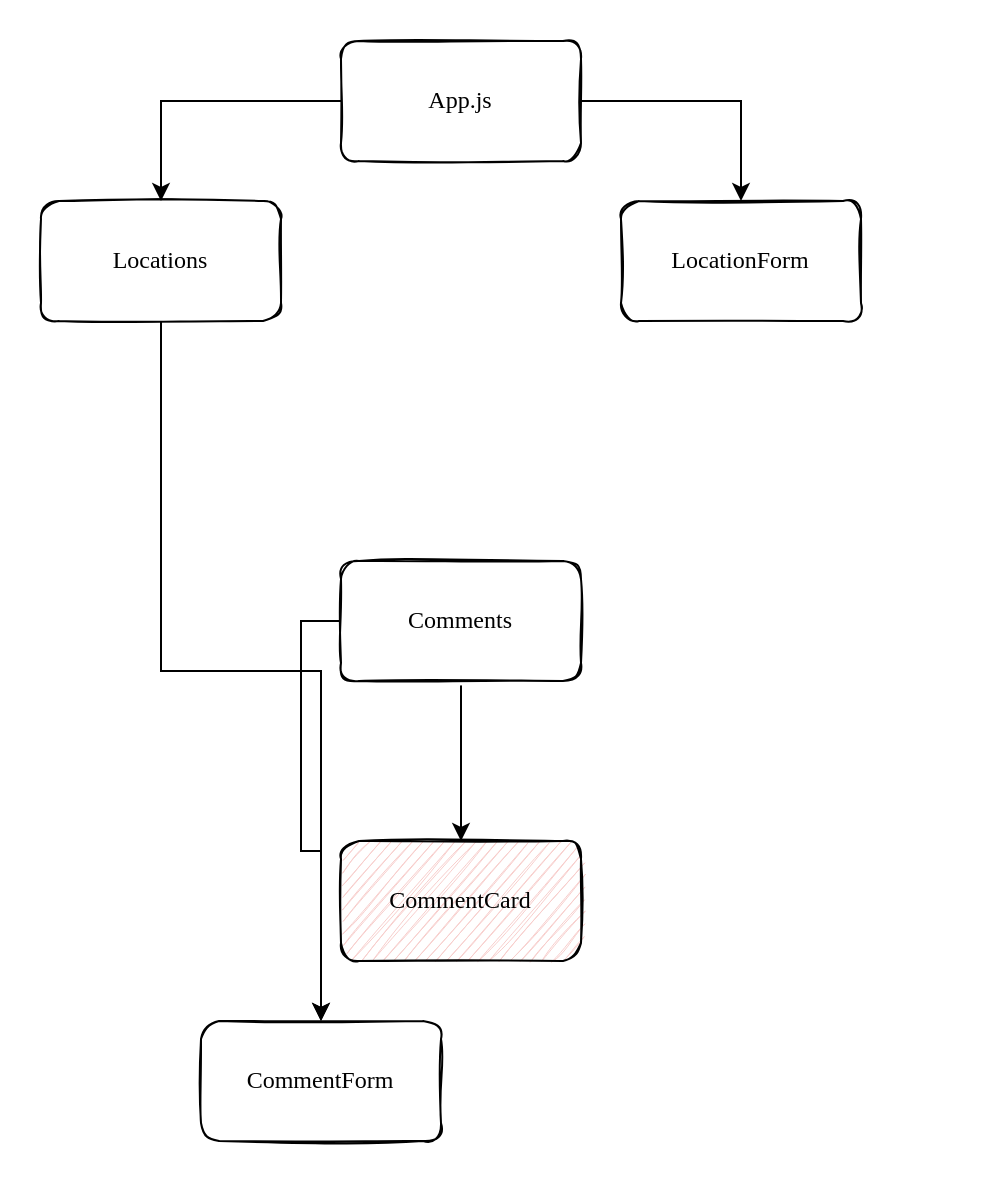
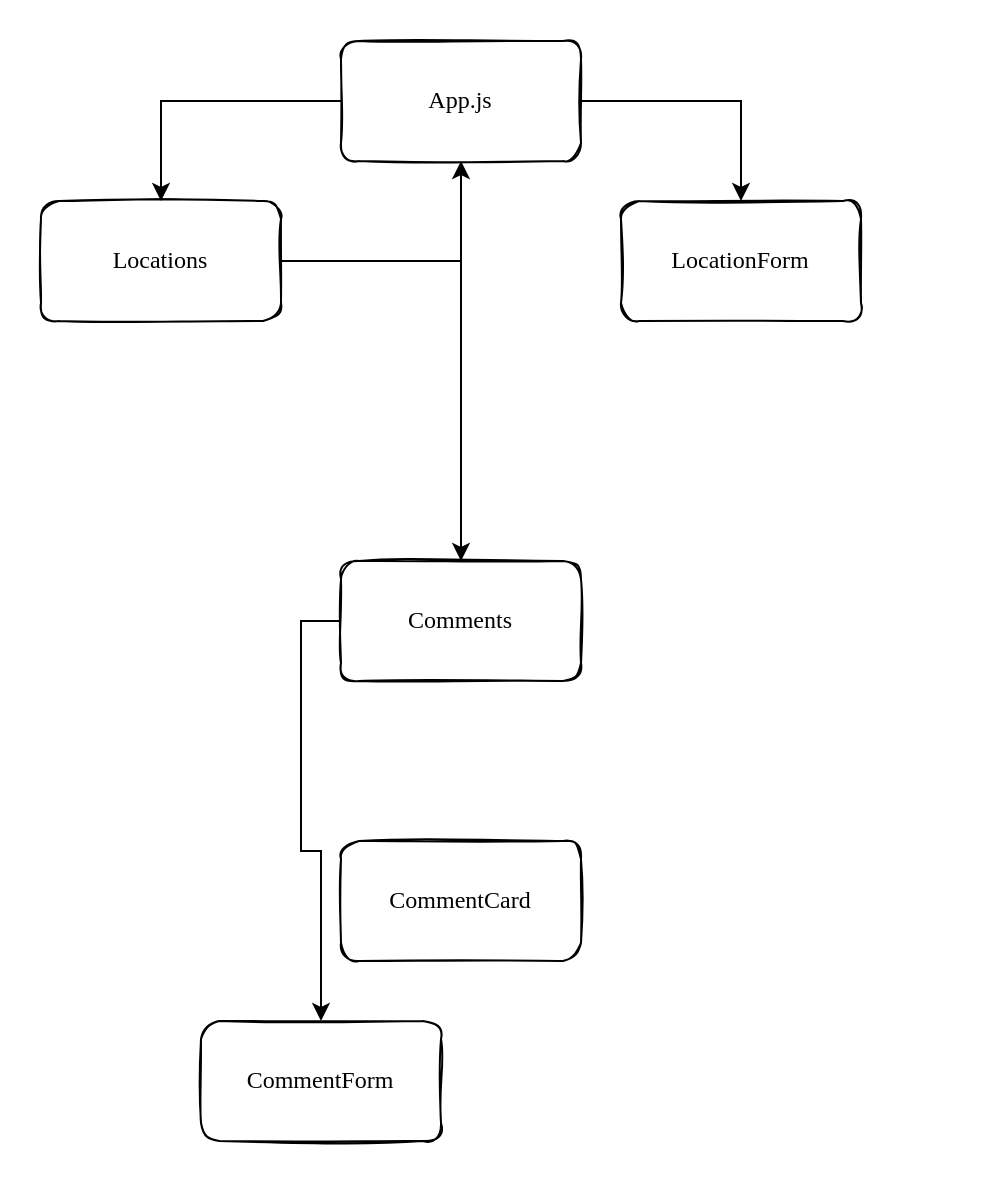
edge "Locations" -> "CommentForm": now "Locations" -> "Comments"
edge "Comments" -> "CommentCard": now "Comments" -> "App.js"
node "CommentCard": fillcolor #f8cecc -> #ffffff
